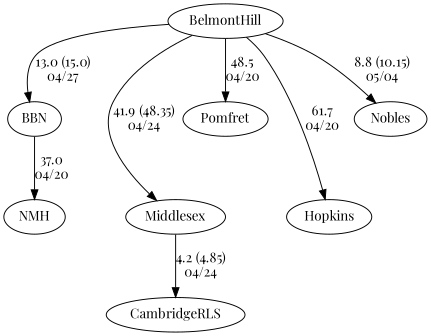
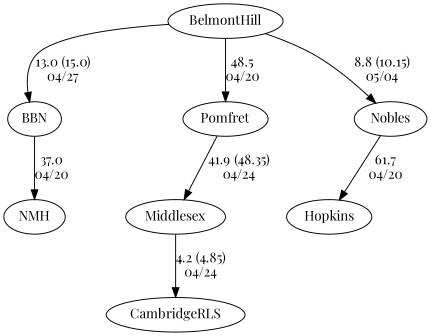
edge "BelmontHill" -> "Middlesex": now "Pomfret" -> "Middlesex"
edge "BelmontHill" -> "Hopkins": now "Nobles" -> "Hopkins"
